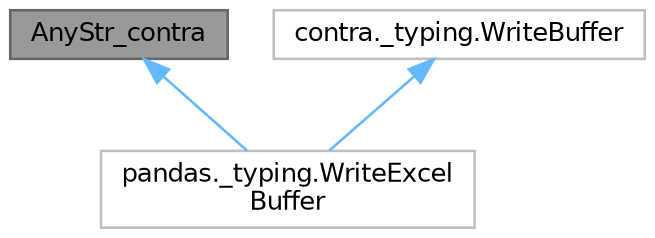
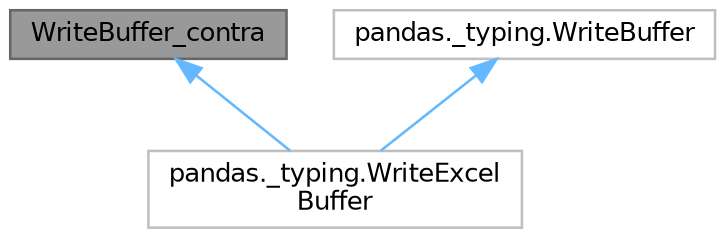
node "AnyStr_contra": label "AnyStr_contra" -> "WriteBuffer_contra"
node "contra._typing.WriteBuffer": label "contra._typing.WriteBuffer" -> "pandas._typing.WriteBuffer"
